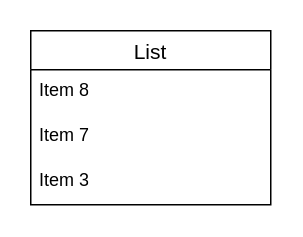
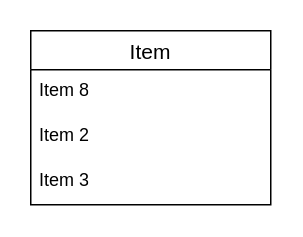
node "List": label "List" -> "Item"
node "Item 7": label "Item 7" -> "Item 2"
